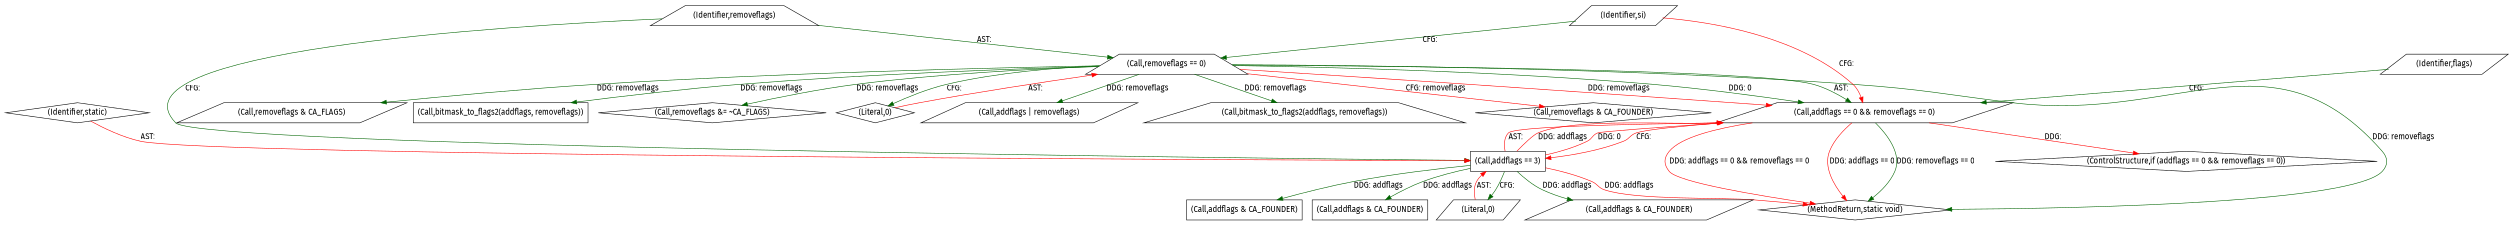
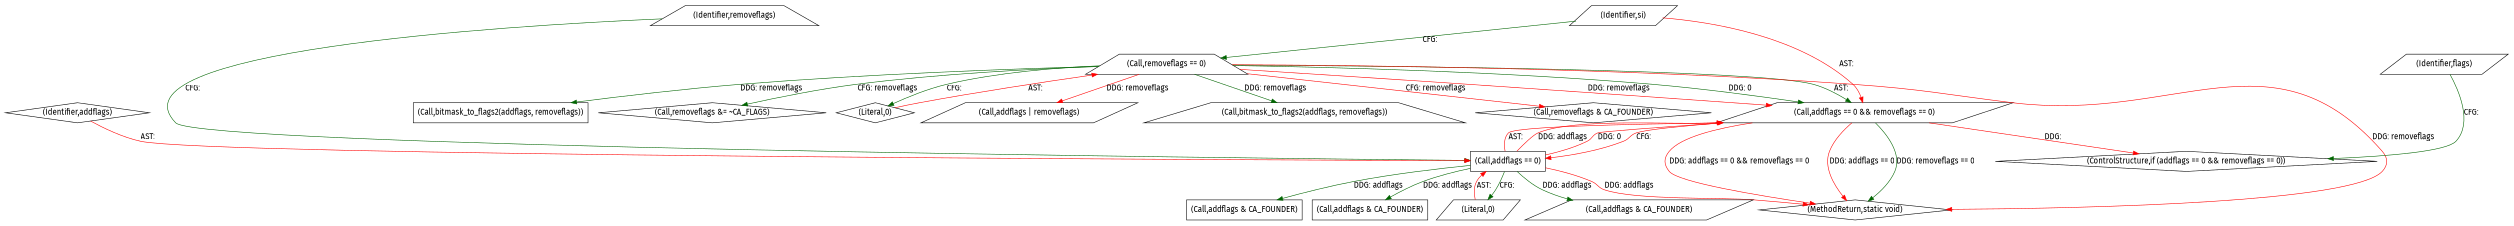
edge "(Identifier,removeflags)" -> "(Call,removeflags == 0)": removed, label "AST:"
edge "(Identifier,si)" -> "(Call,addflags == 0 && removeflags == 0)": label "CFG: " -> "AST: "
edge "(Identifier,flags)" -> "(Call,addflags == 0 && removeflags == 0)": now "(Identifier,flags)" -> "(ControlStructure,if (addflags == 0 && removeflags == 0))"
edge "(Call,removeflags == 0)" -> "(Call,removeflags &= ~CA_FLAGS)": label "DDG: removeflags" -> "CFG: removeflags"
edge "(Call,removeflags == 0)" -> "(Call,addflags | removeflags)": color darkgreen -> red
edge "(Call,removeflags == 0)" -> "(MethodReturn,static void)": color darkgreen -> red
node "(Identifier,static)": label "(Identifier,static)" -> "(Identifier,addflags)"
node "(Call,removeflags & CA_FLAGS)": removed
node "(Call,addflags == 3)": label "(Call,addflags == 3)" -> "(Call,addflags == 0)"
